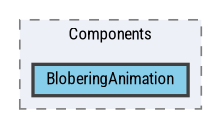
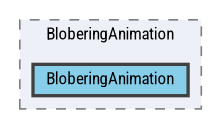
cluster "Components": label "Components" -> "BloberingAnimation"
